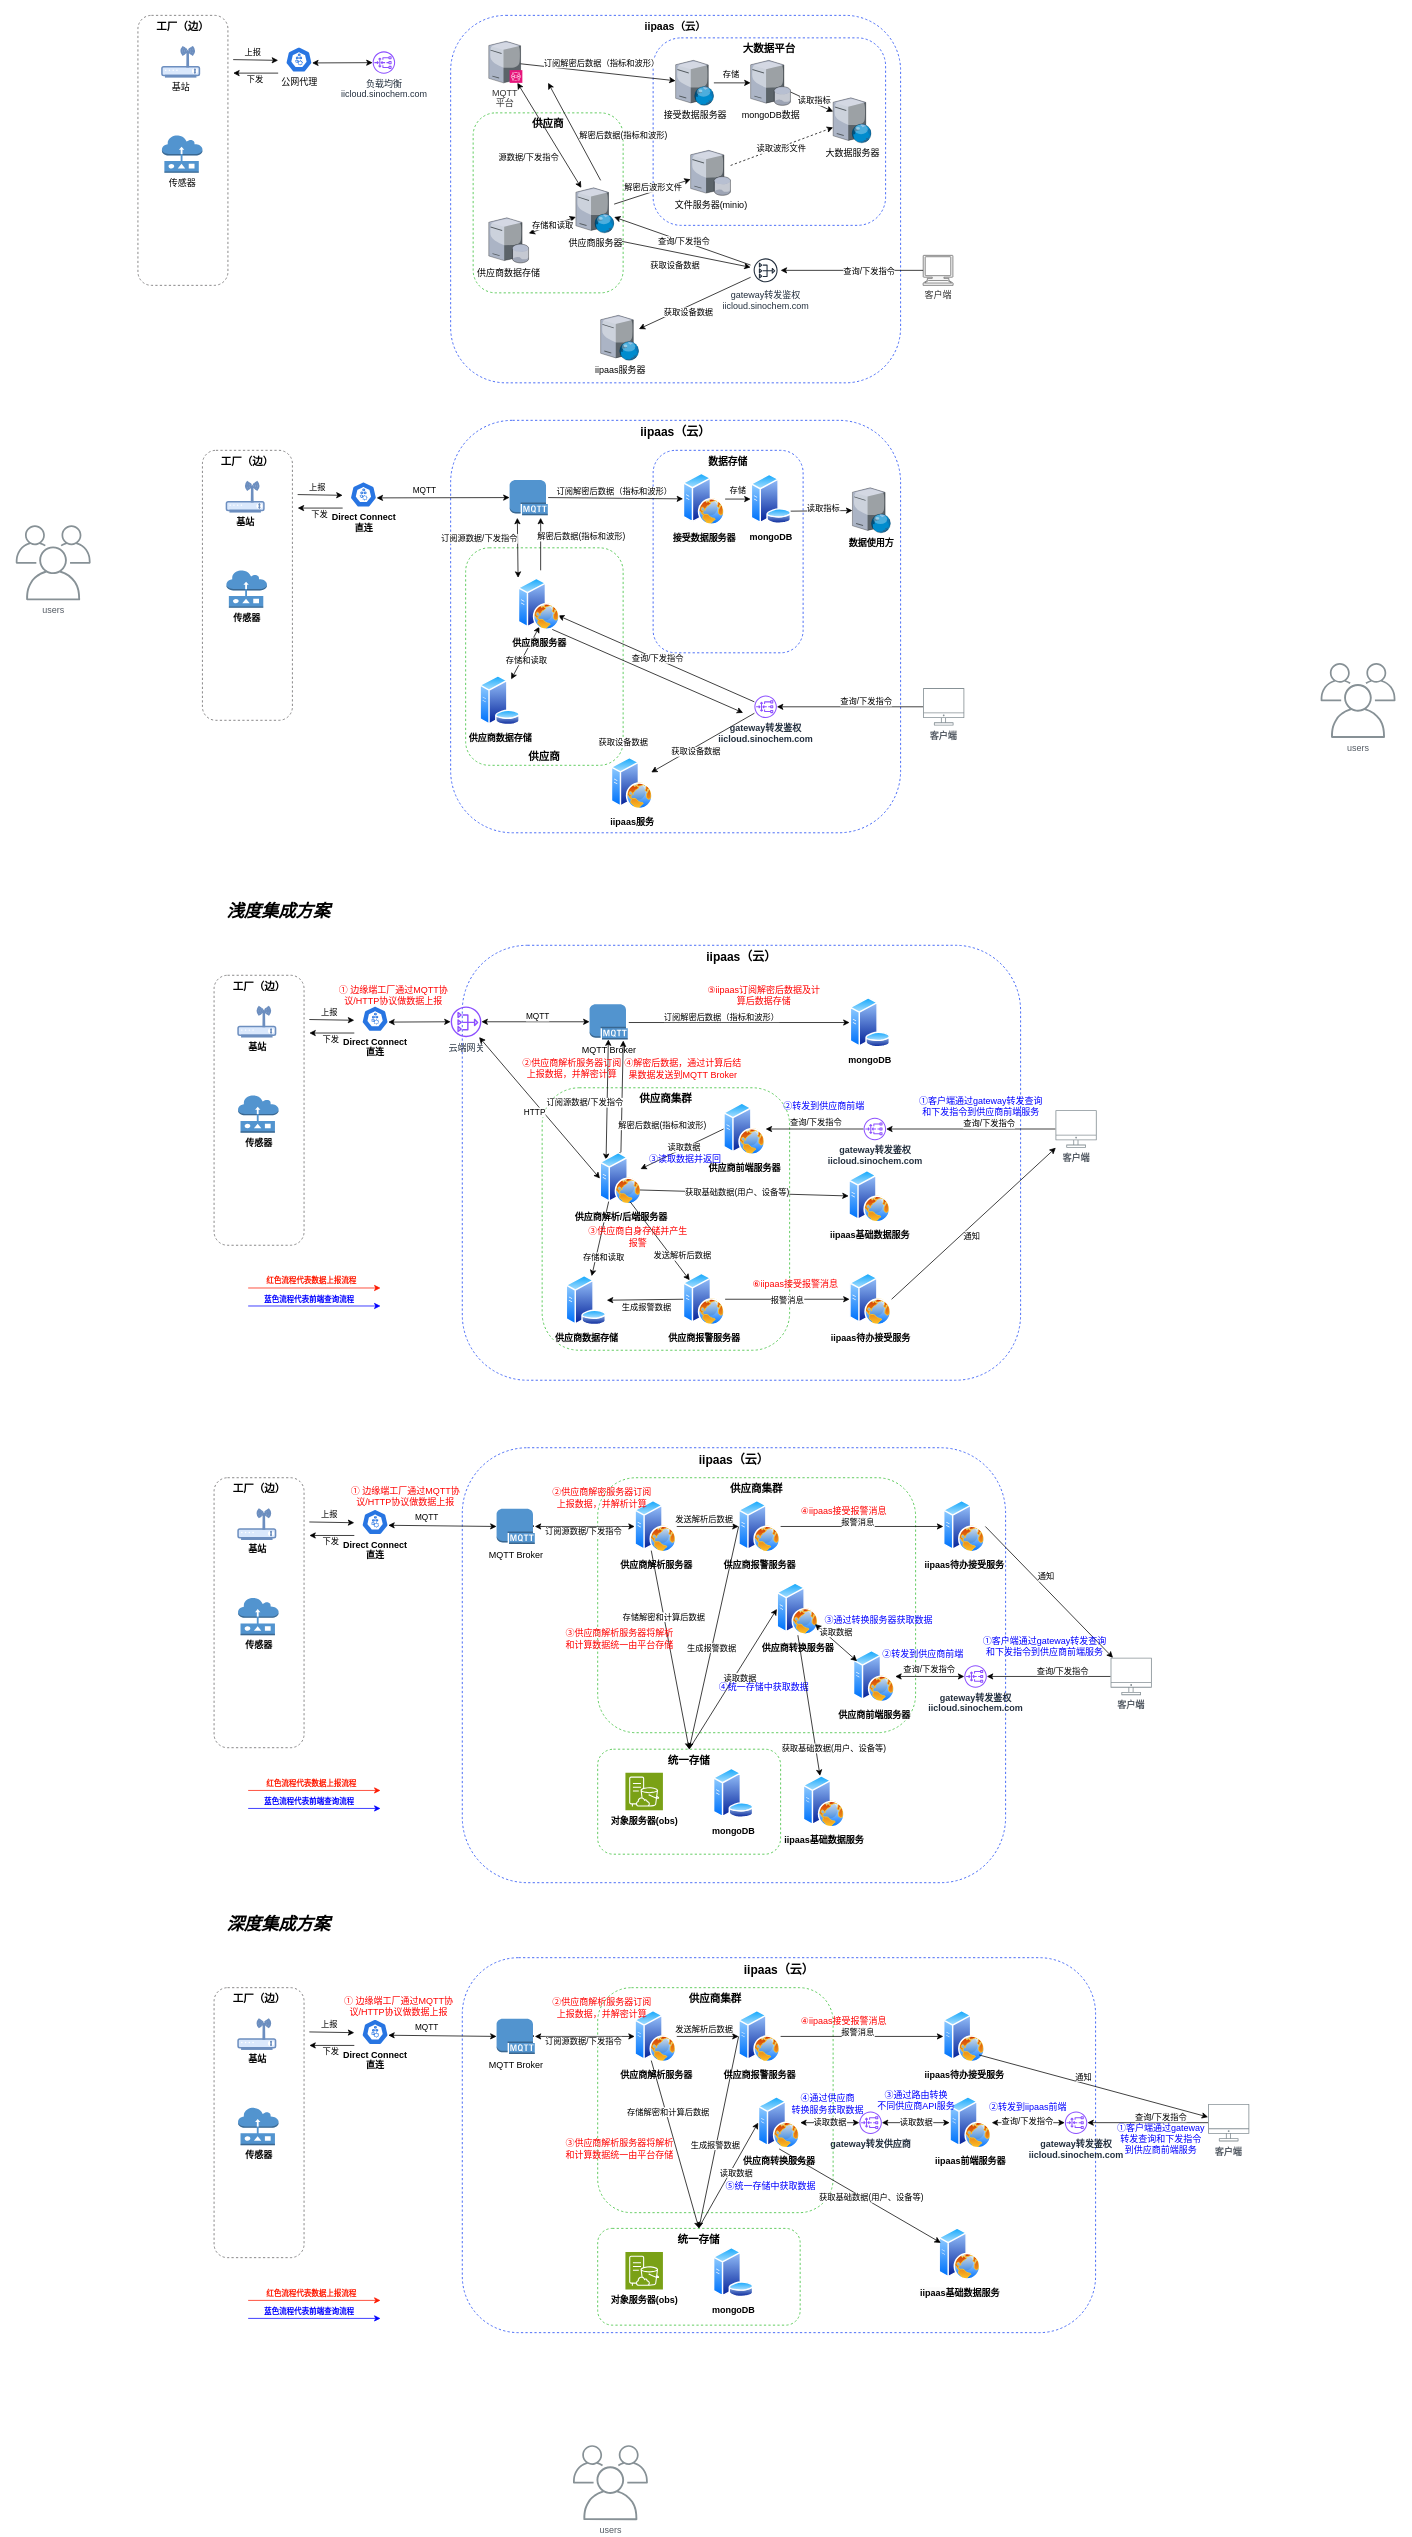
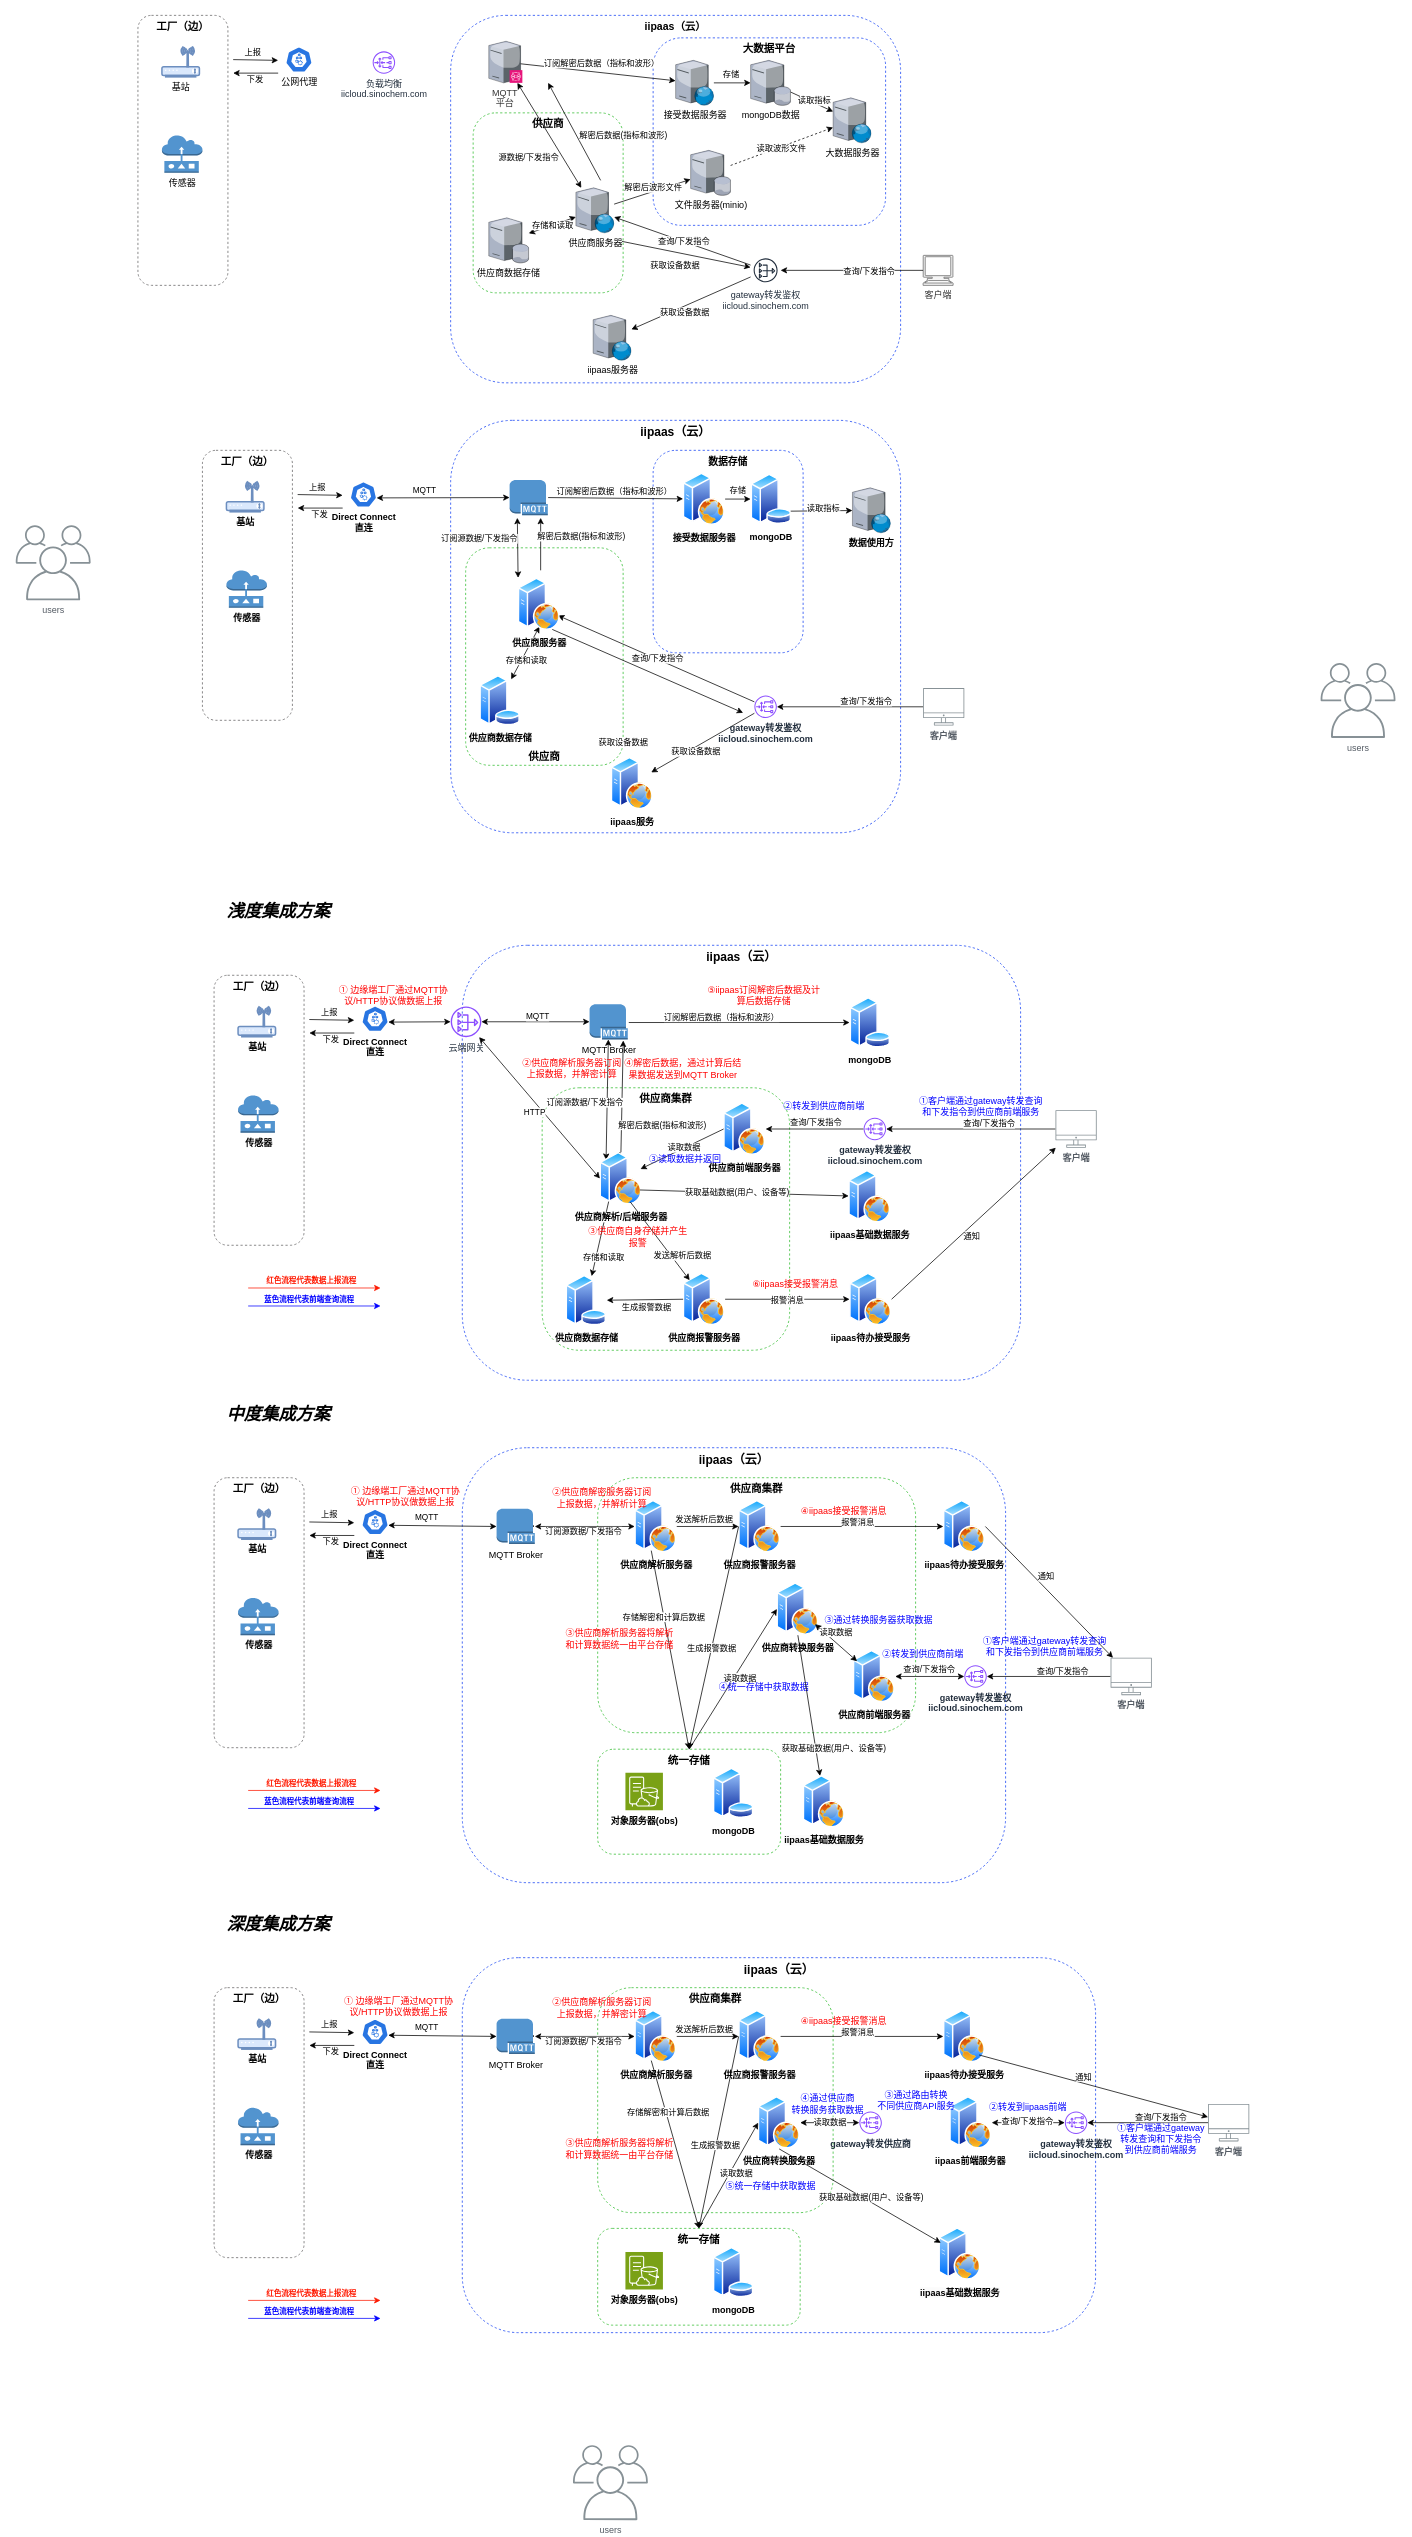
edge "公网代理" -- "负载均衡 iicloud.sinochem.com": removed
node "iipaas服务器": moved (620, 338) -> (612, 338)
node "中度集成方案": added
edge "gateway转发供应商" -- "iipaas前端服务器": removed, label "读取数据"
